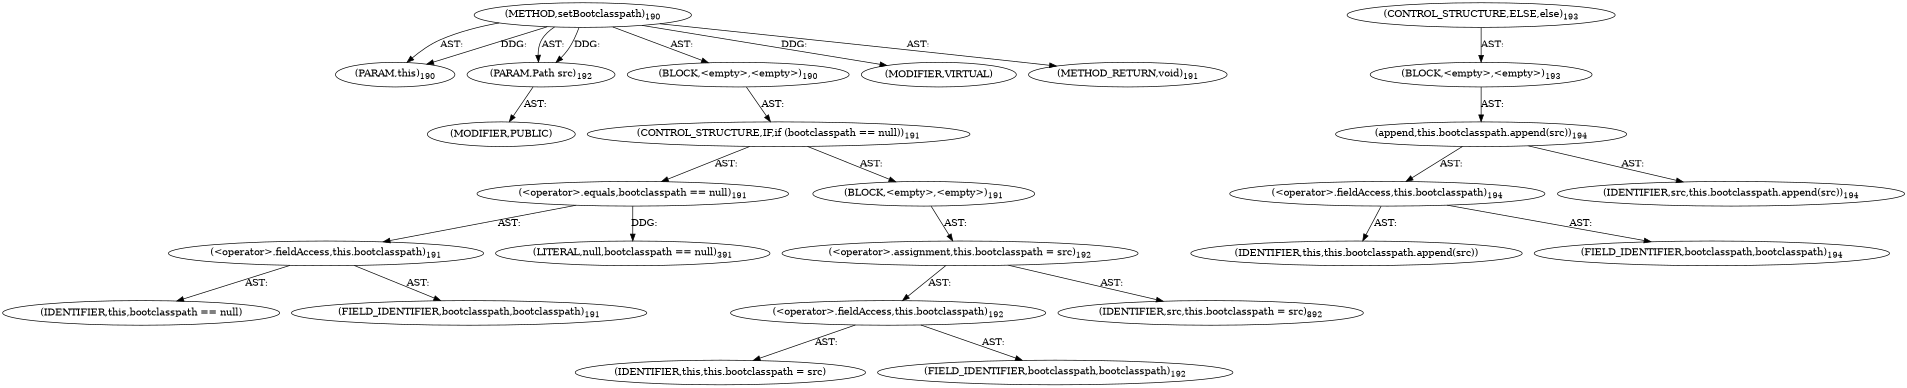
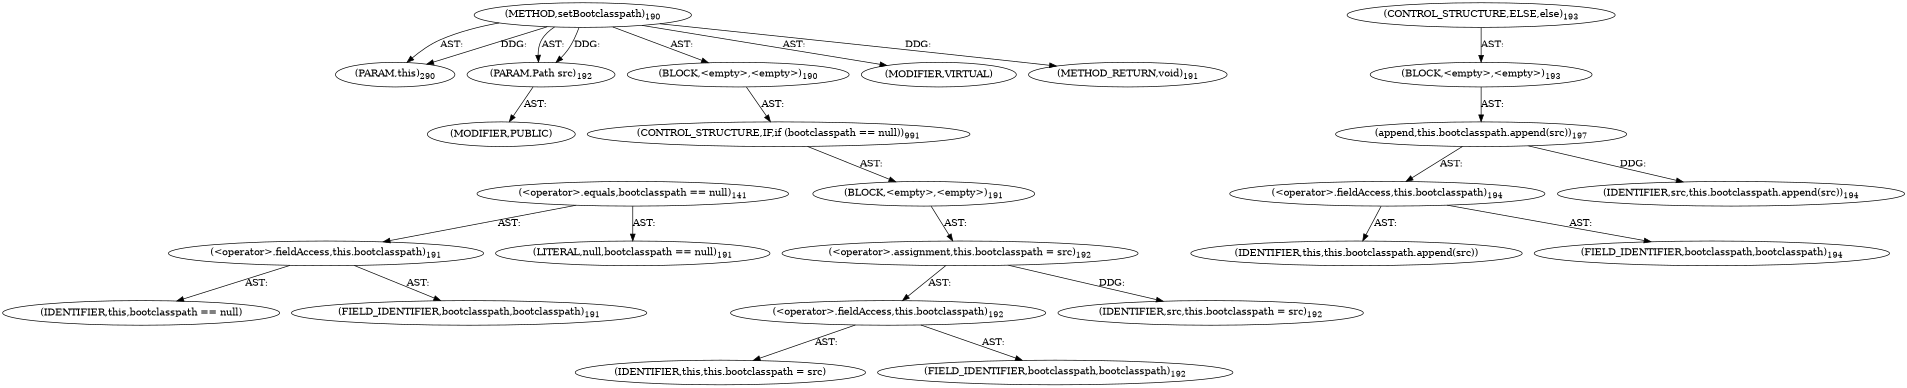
edge "(METHOD,setBootclasspath)" -> "(MODIFIER,VIRTUAL)": label "DDG: " -> "AST: "
edge "(METHOD,setBootclasspath)" -> "(METHOD_RETURN,void)": label "AST: " -> "DDG: "
node "(PARAM,this)": text "190" -> "290"
node "(CONTROL_STRUCTURE,IF,if (bootclasspath == null))": text "191" -> "991"
node "(append,this.bootclasspath.append(src))": text "194" -> "197"
edge "(CONTROL_STRUCTURE,IF,if (bootclasspath == null))" -> "(<operator>.equals,bootclasspath == null)": removed, label "AST:"
edge "(append,this.bootclasspath.append(src))" -> "(IDENTIFIER,src,this.bootclasspath.append(src))": label "AST: " -> "DDG: "
node "(<operator>.equals,bootclasspath == null)": text "191" -> "141"
edge "(<operator>.equals,bootclasspath == null)" -> "(LITERAL,null,bootclasspath == null)": label "DDG: " -> "AST: "
node "(LITERAL,null,bootclasspath == null)": text "391" -> "191"
edge "(<operator>.assignment,this.bootclasspath = src)" -> "(IDENTIFIER,src,this.bootclasspath = src)": label "AST: " -> "DDG: "
node "(IDENTIFIER,src,this.bootclasspath = src)": text "892" -> "192"
